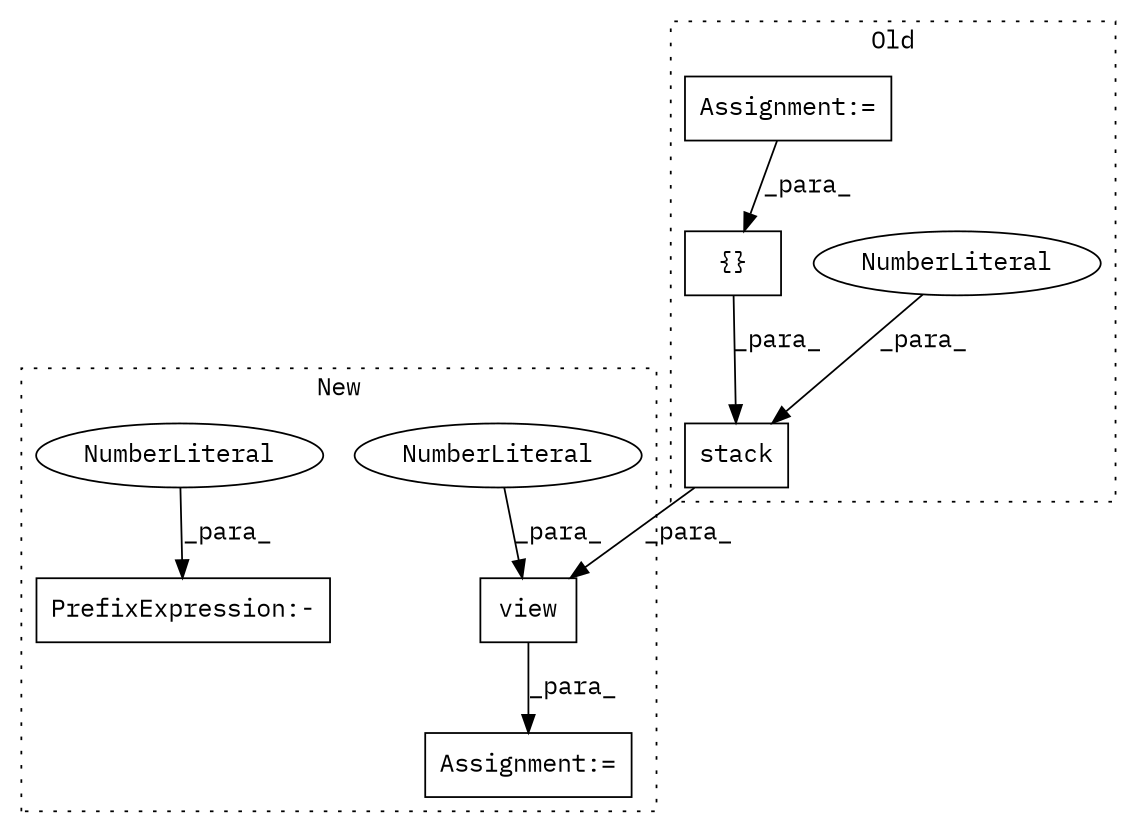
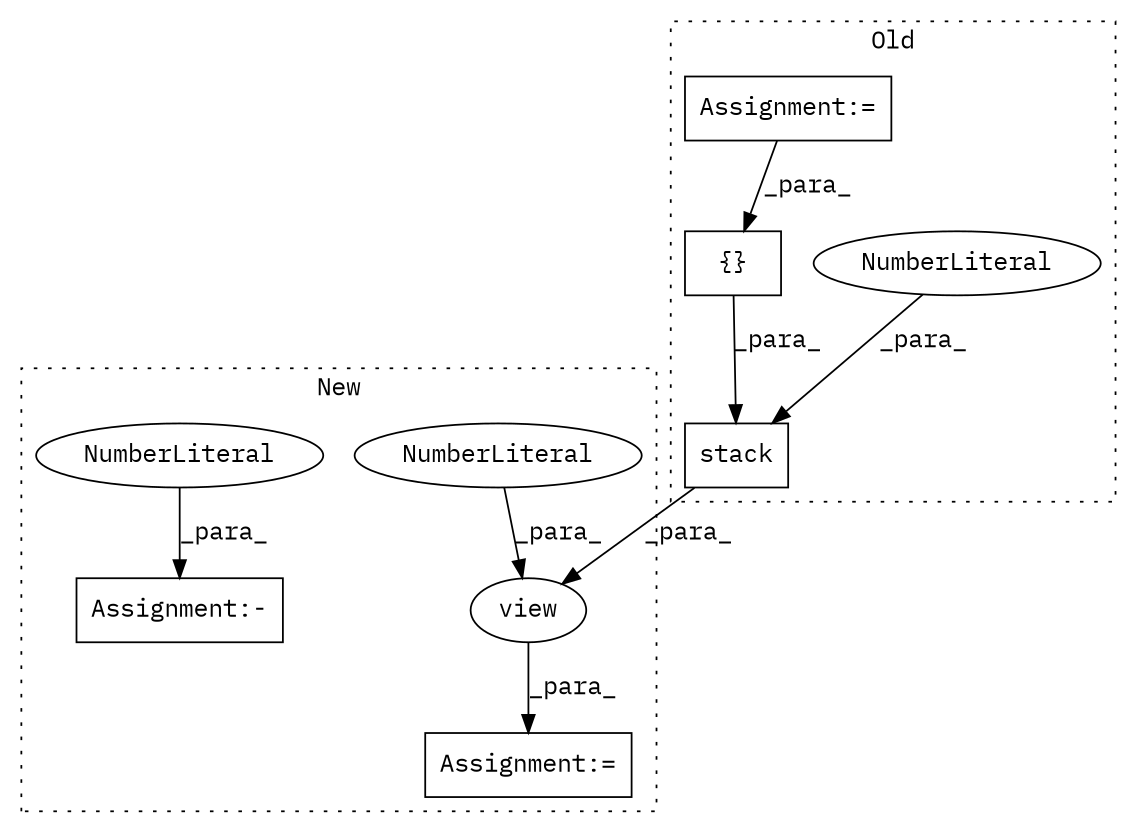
node "PrefixExpression:-": label "PrefixExpression:-" -> "Assignment:-"
node "view": shape box -> ellipse
